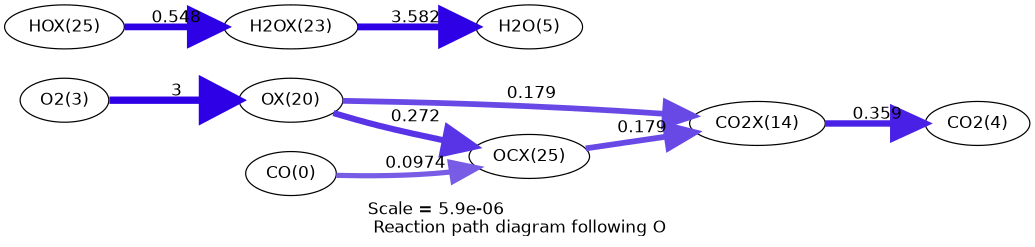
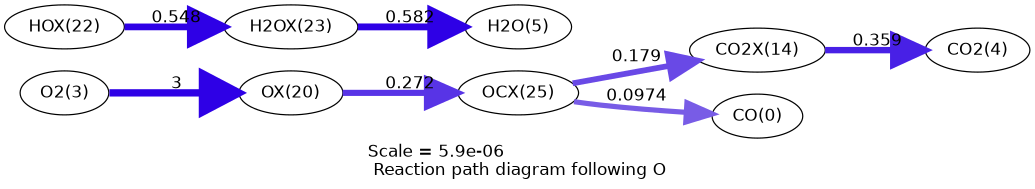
edge "H2OX(23)" -> "H2O(5)": label " 3.582" -> " 0.582"
node "HOX(25)": label "HOX(25)" -> "HOX(22)"
edge "OX(20)" -> "CO2X(14)": removed, label "0.179"
edge "CO(0)" -> "OCX(25)": reversed
